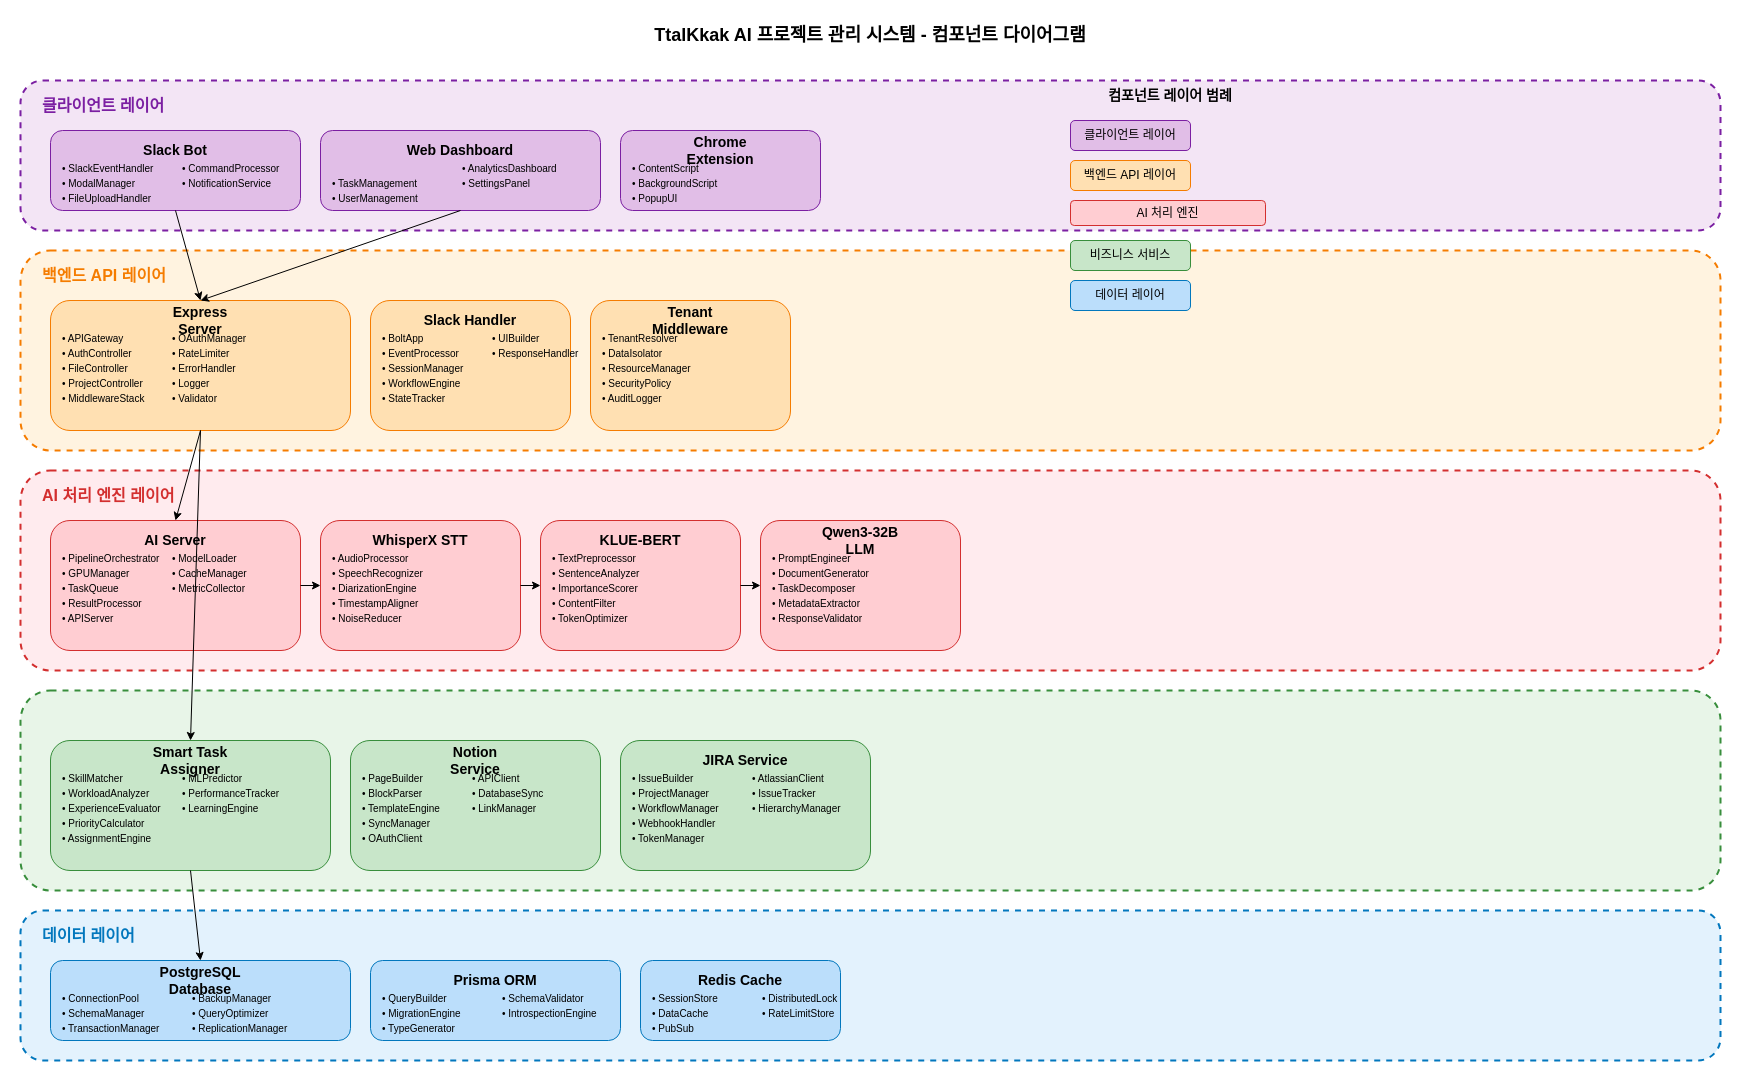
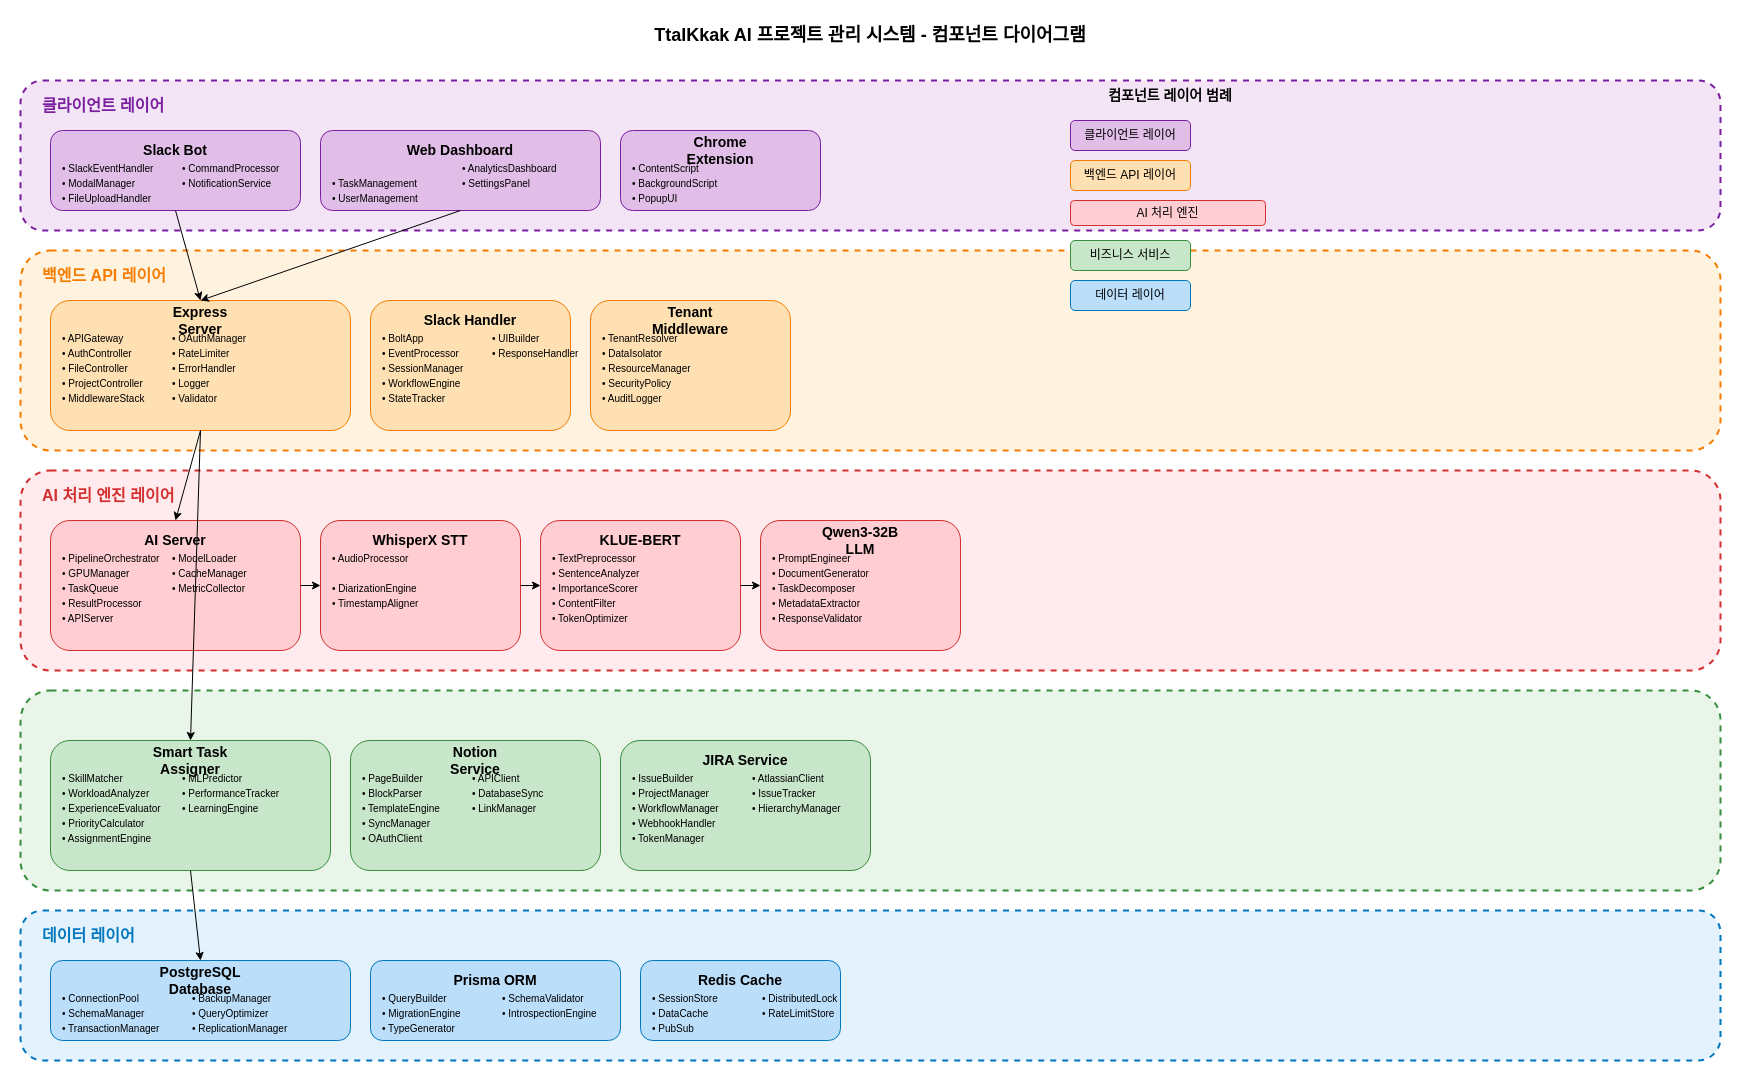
node "• SpeechRecognizer": removed
node "• NoiseReducer": removed
